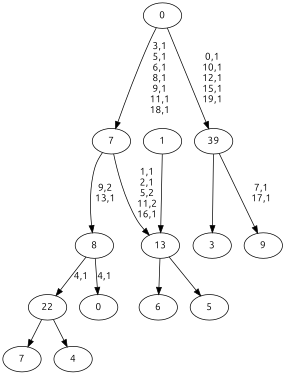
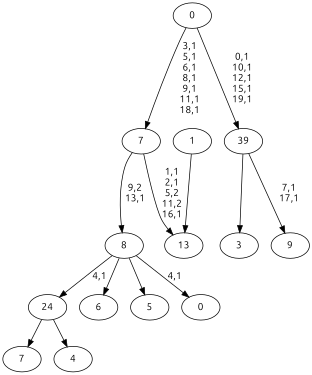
edge "13" -> "6": now "8" -> "6"
edge "13" -> "5": now "8" -> "5"
node "22": label "22" -> "24"
